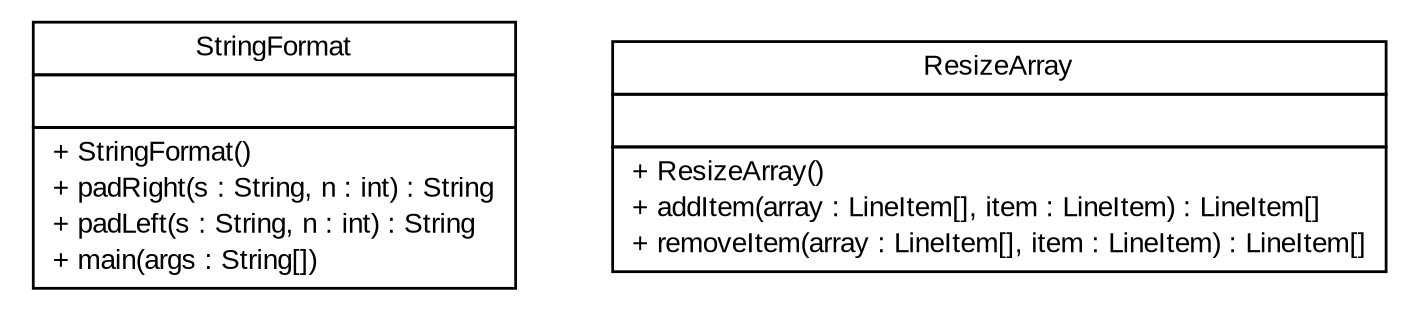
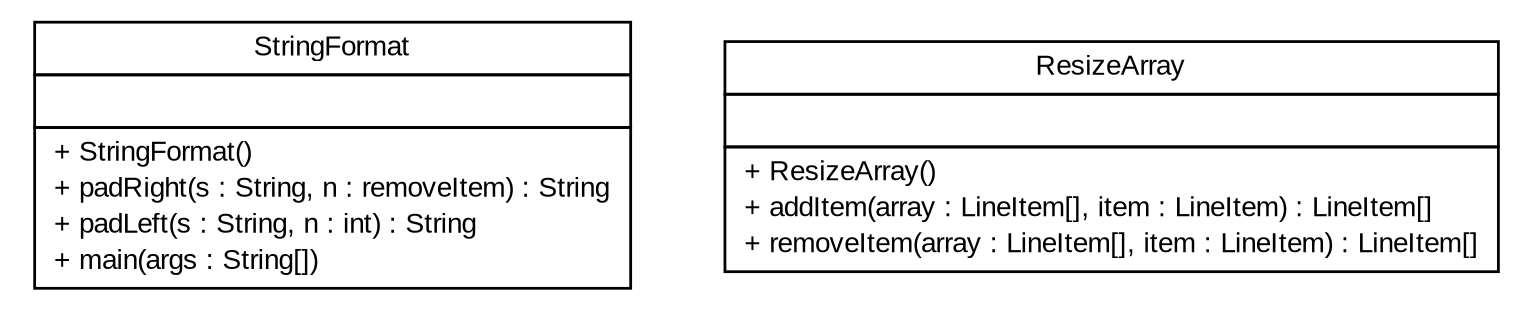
node "StringFormat": text "+ padRight(s : String, n : int) : String" -> "+ padRight(s : String, n : removeItem) : String"
